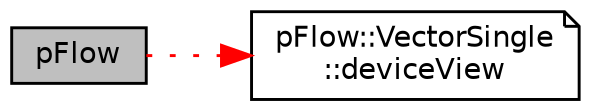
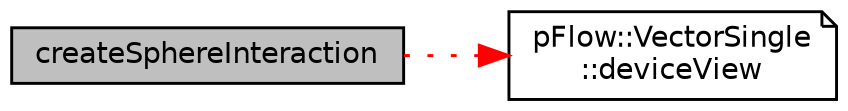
node "pFlow": label "pFlow" -> "createSphereInteraction"
